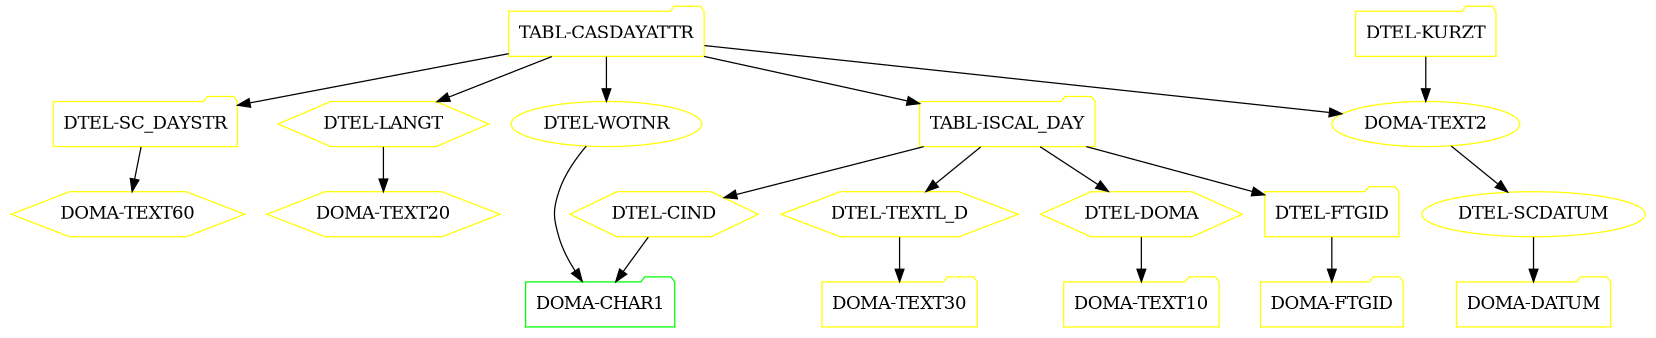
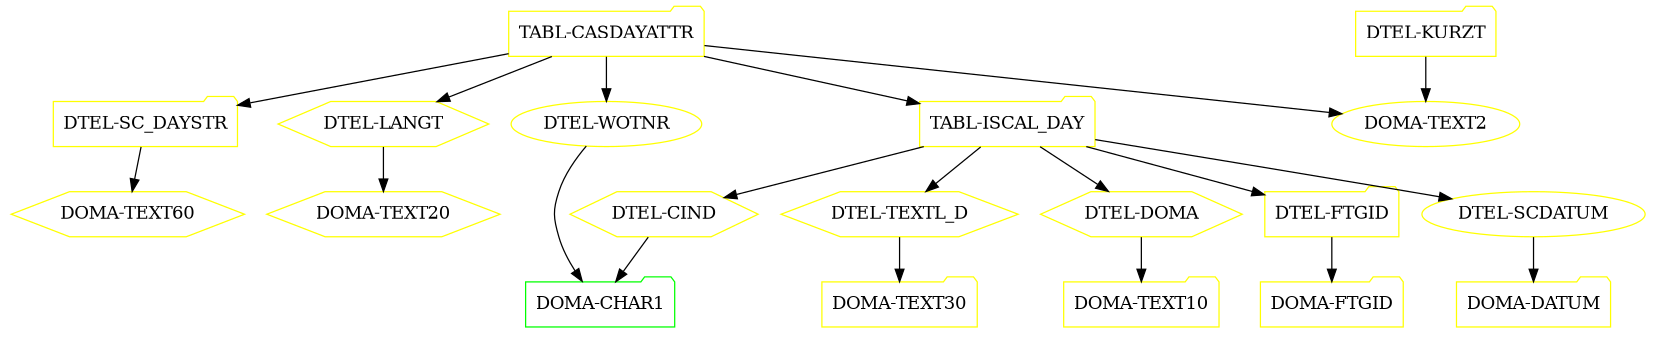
edge "DOMA-TEXT2" -> "DTEL-SCDATUM": now "TABL-ISCAL_DAY" -> "DTEL-SCDATUM"
